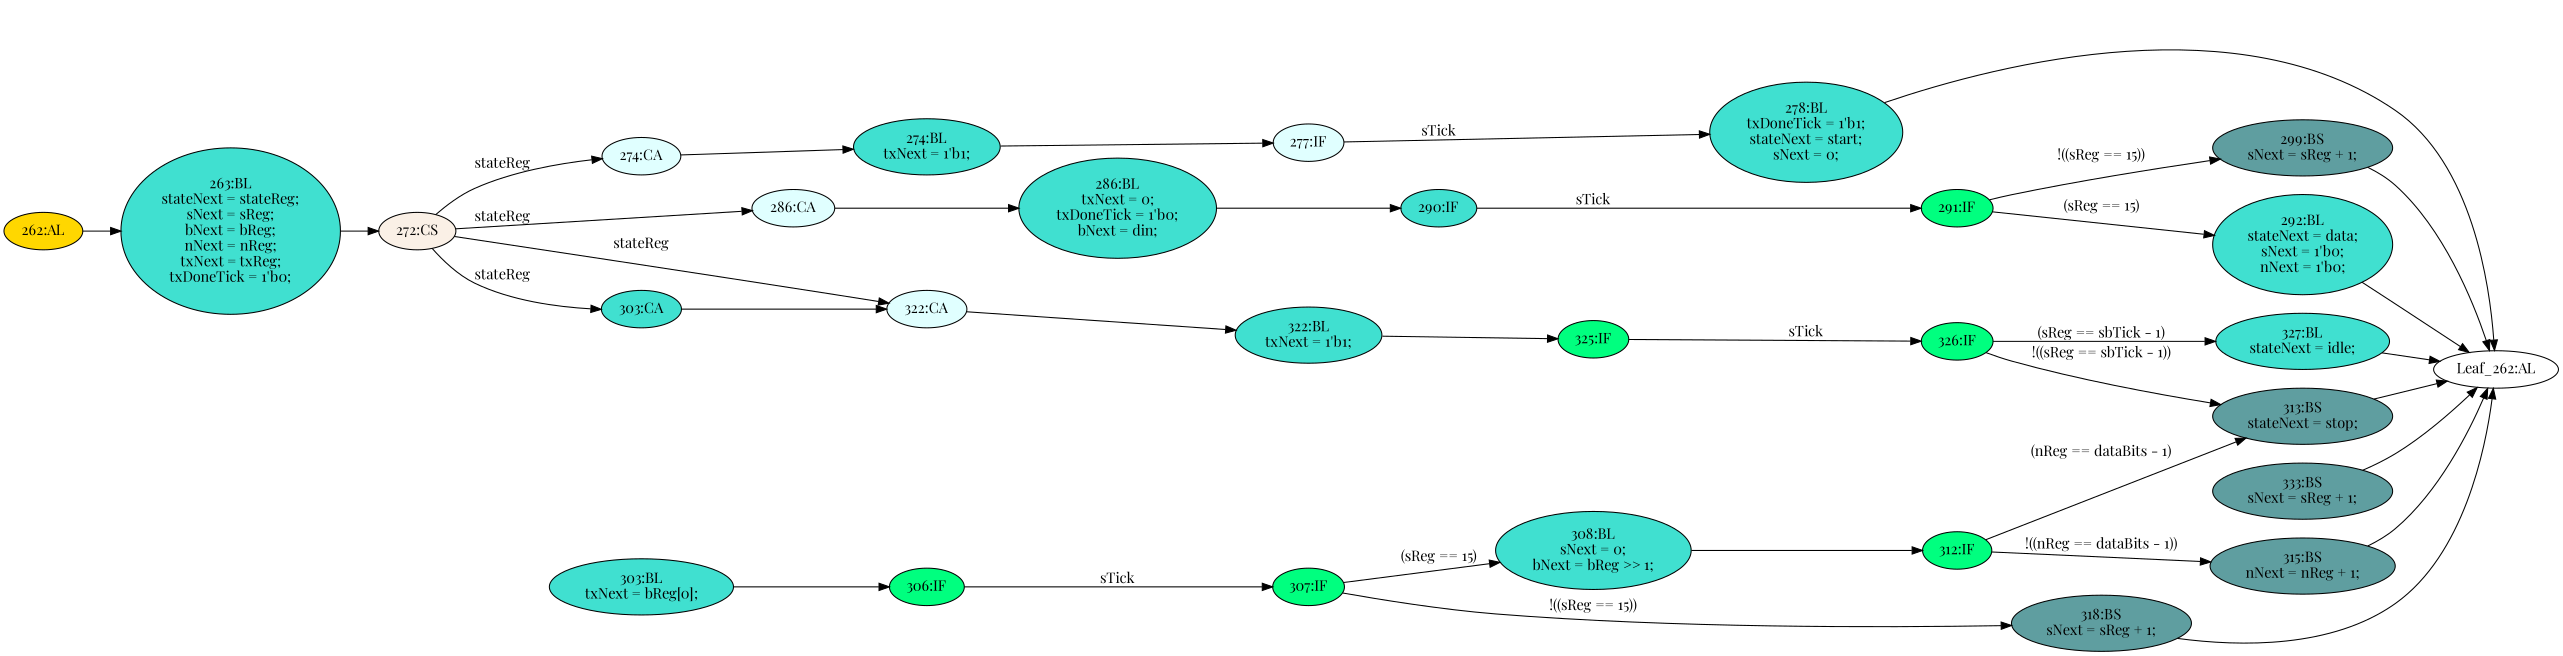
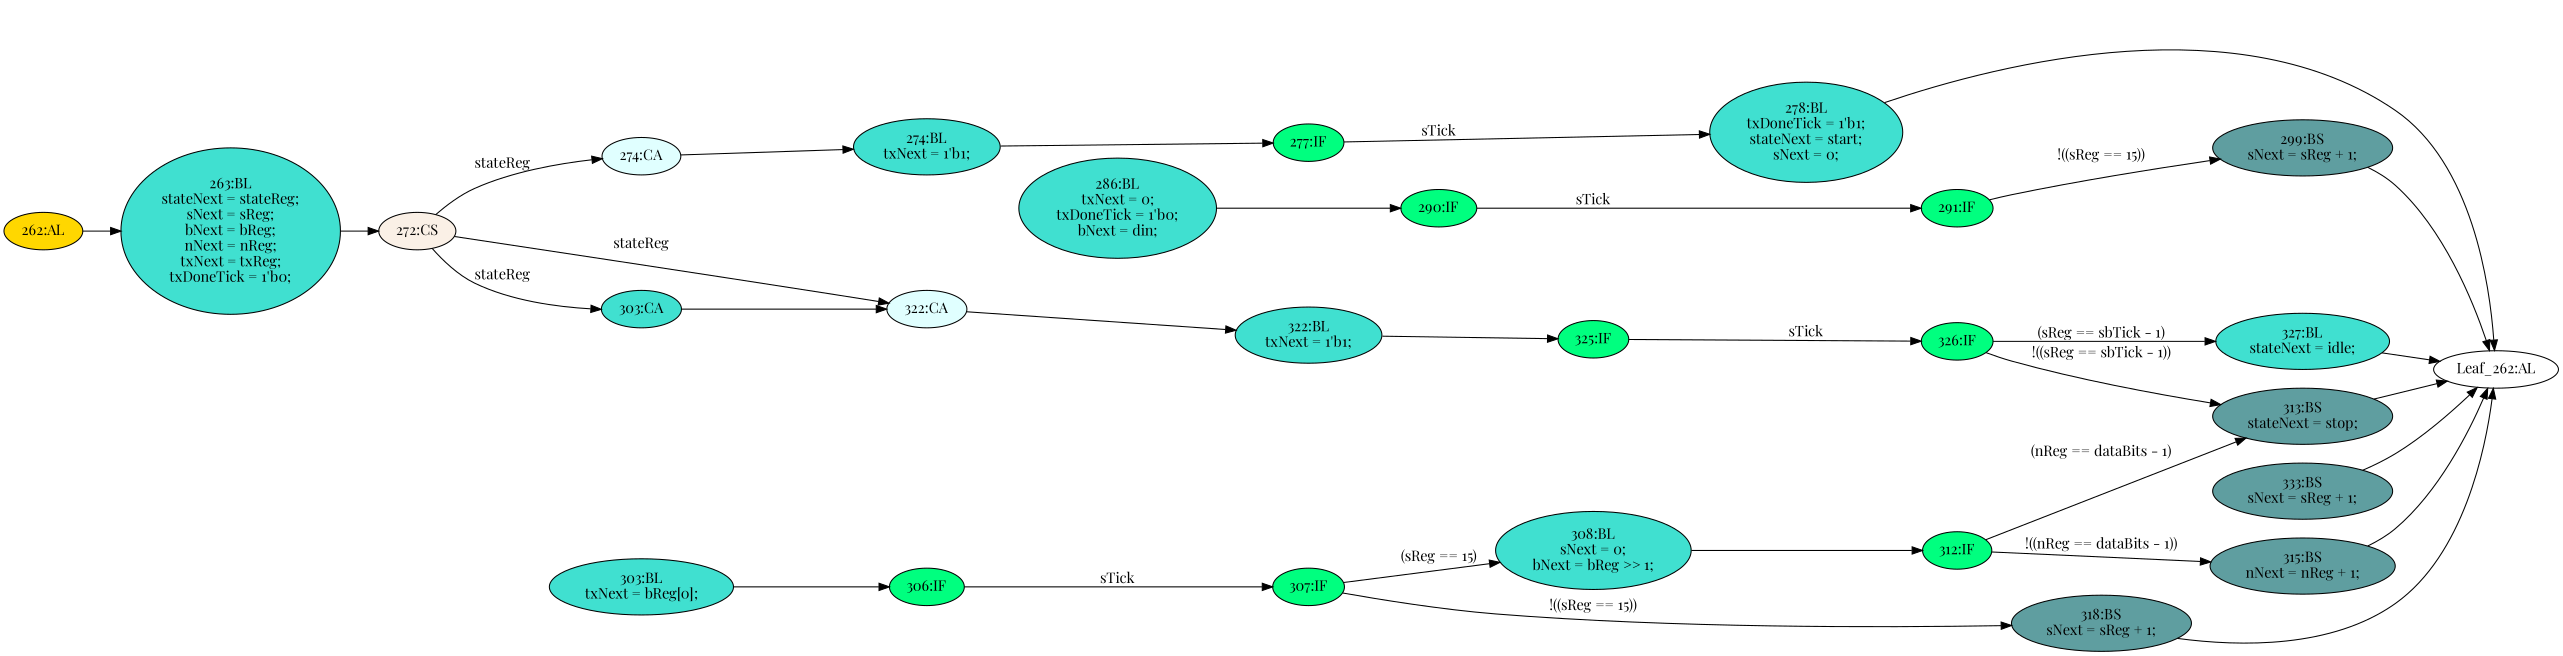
node "277:IF": fillcolor lightcyan -> springgreen
node "286:CA": removed
node "290:IF": fillcolor turquoise -> springgreen
node "292:BL stateNext = data; sNext = 1'b0; nNext = 1'b0;": removed
